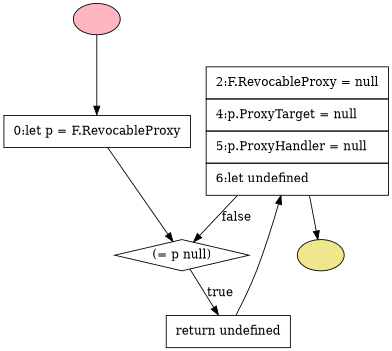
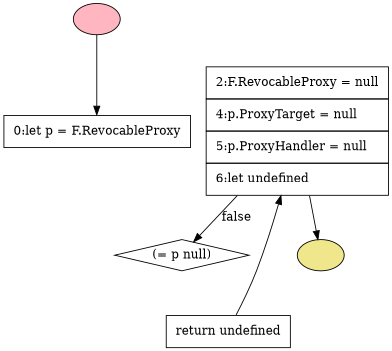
edge "0:let p = F.RevocableProxy" -> "(= p null)": removed
edge "(= p null)" -> "return undefined": removed, label "true"
